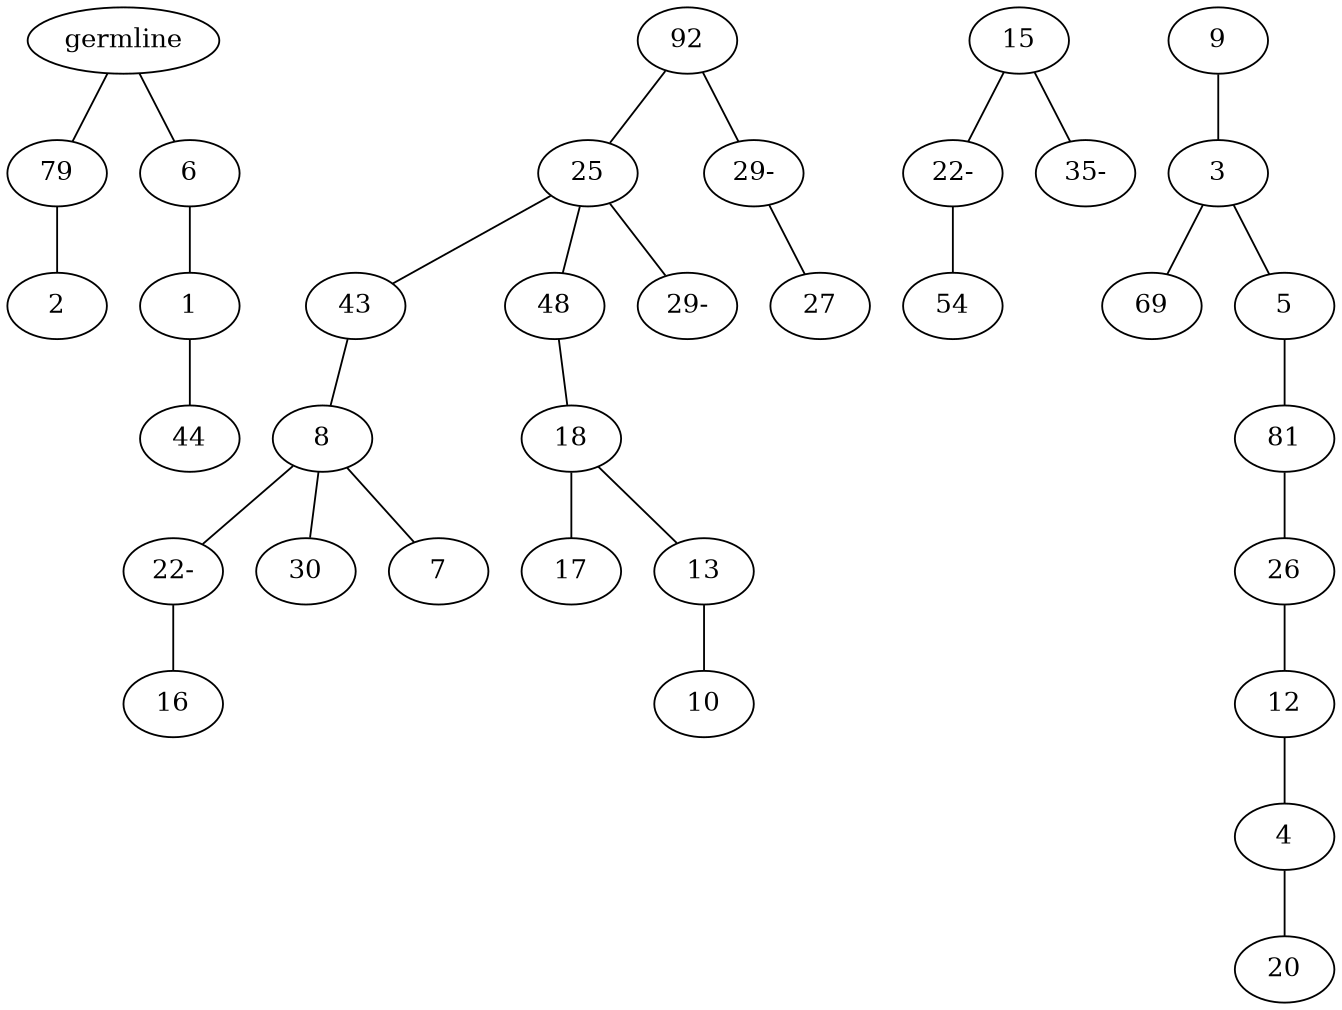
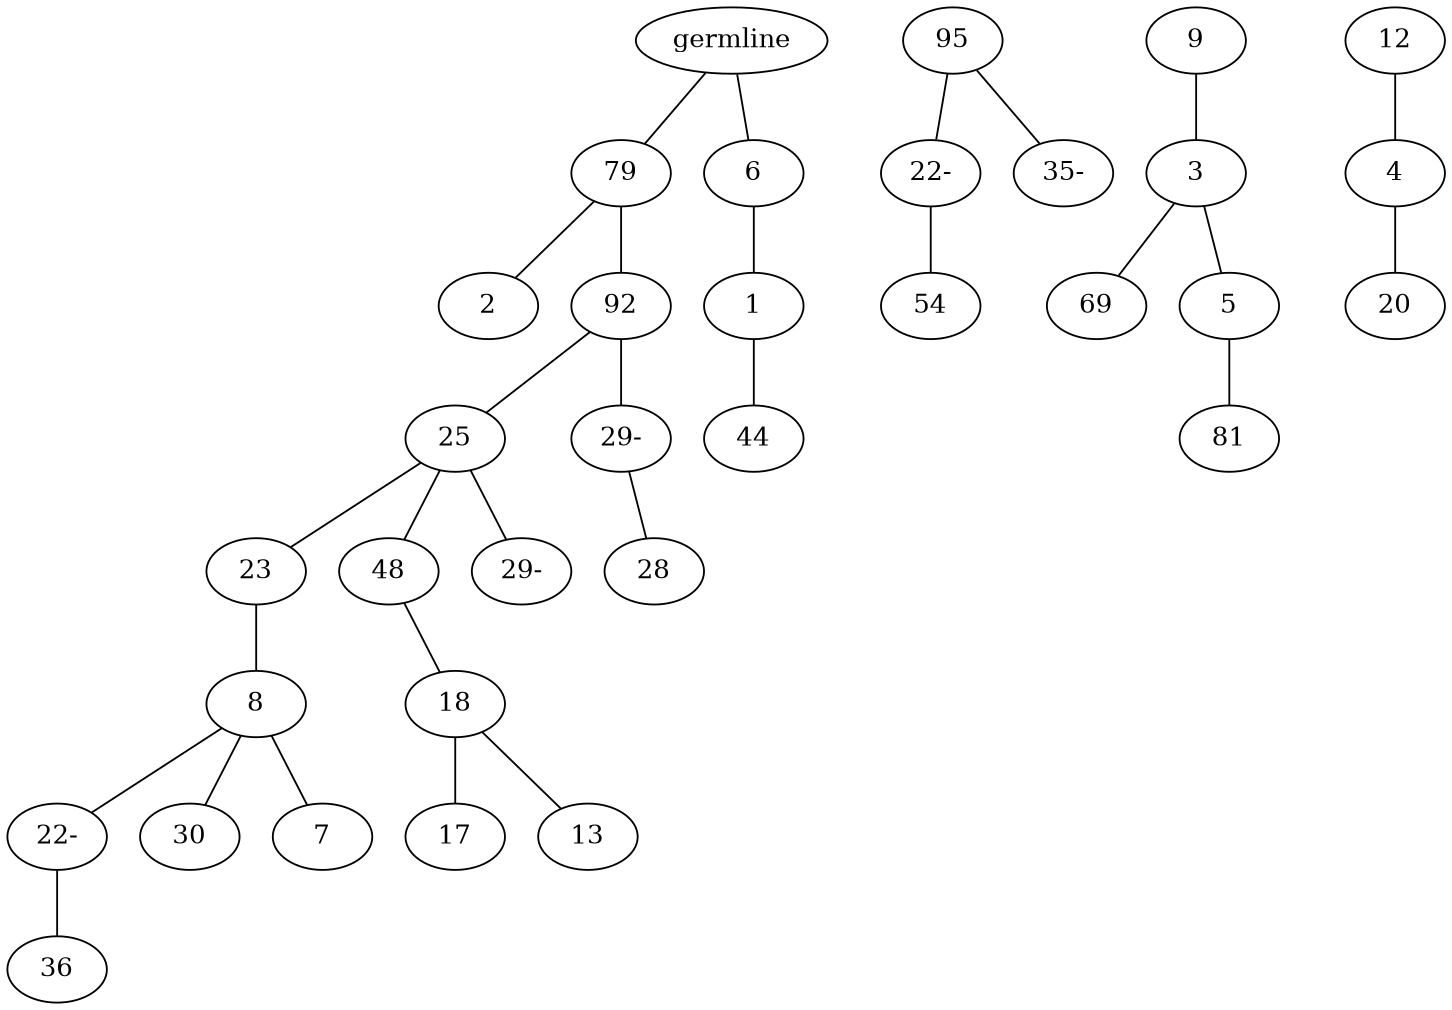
node "15": label "15" -> "95"
edge "79" -- "92": added
node "43": label "43" -> "23"
node "27": label "27" -> "28"
node "26": removed
node "16": label "16" -> "36"
node "10": removed
